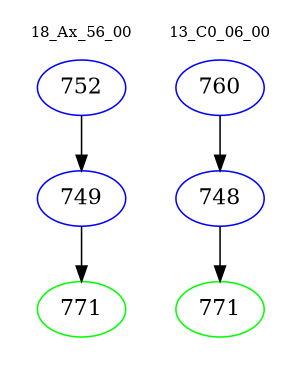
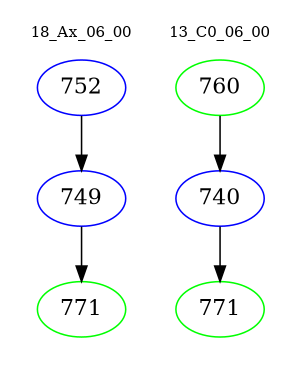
cluster "18_Ax_56_00": label "18_Ax_56_00" -> "18_Ax_06_00"
node "760": color blue -> green
node "748": label "748" -> "740"
